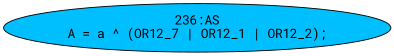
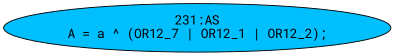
node "236:AS A = a ^ (OR12_7 | OR12_1 | OR12_2);": label "236:AS A = a ^ (OR12_7 | OR12_1 | OR12_2);" -> "231:AS A = a ^ (OR12_7 | OR12_1 | OR12_2);"
